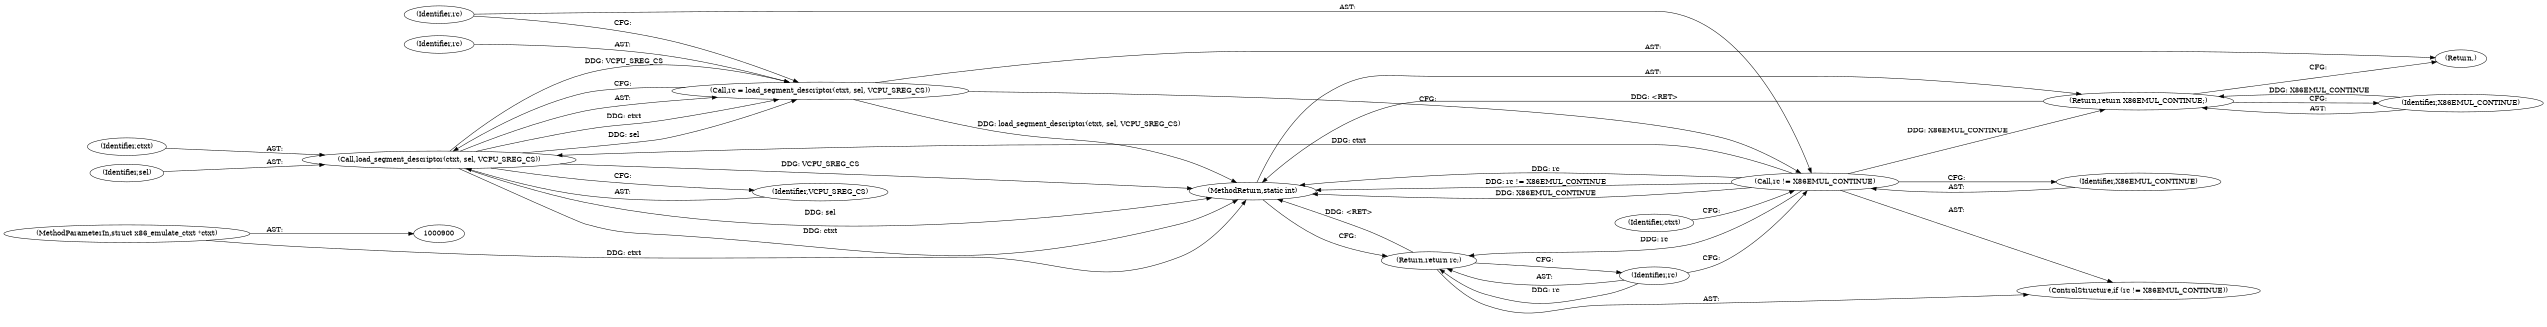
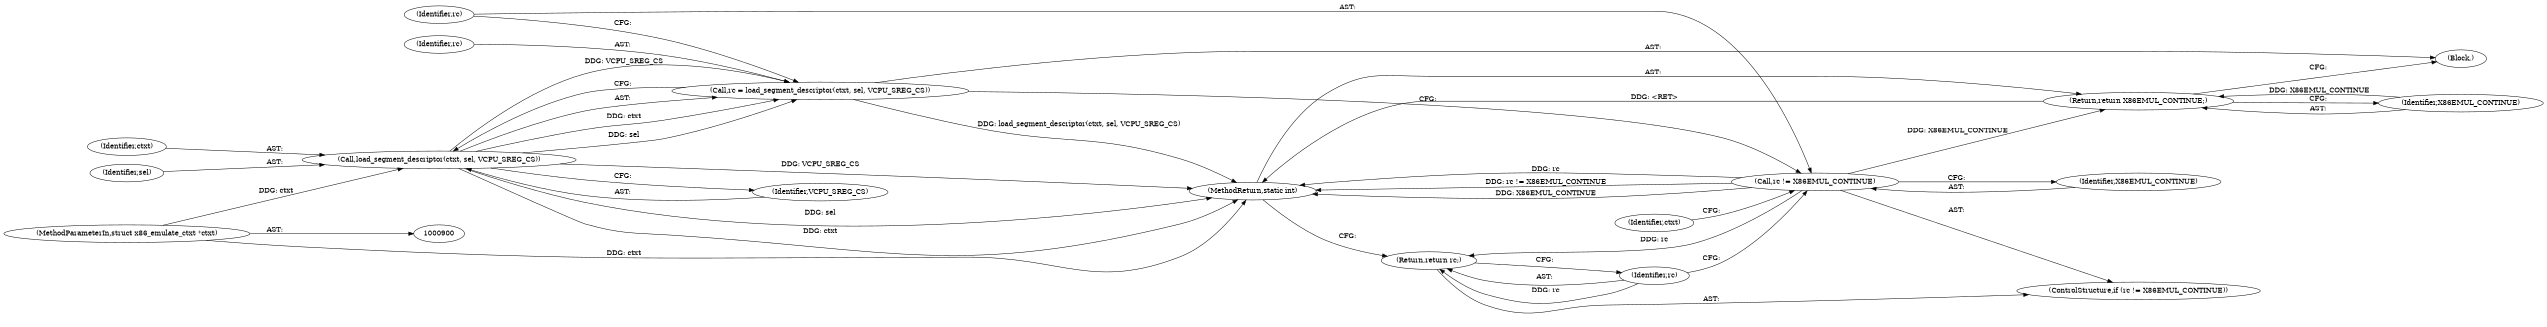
node "(Return,)": label "(Return,)" -> "(Block,)"
edge "(Call,rc != X86EMUL_CONTINUE)" -> "(Call,load_segment_descriptor(ctxt, sel, VCPU_SREG_CS))": now "(MethodParameterIn,struct x86_emulate_ctxt *ctxt)" -> "(Call,load_segment_descriptor(ctxt, sel, VCPU_SREG_CS))"
edge "(Return,return rc;)" -> "(MethodReturn,static int)": removed, label "DDG: <RET>"
